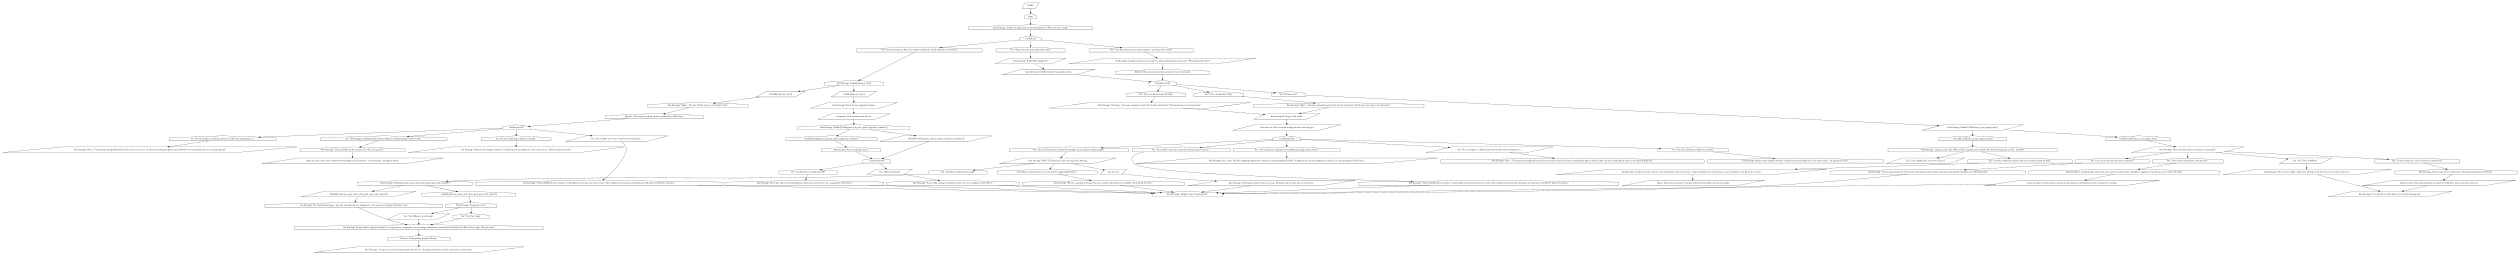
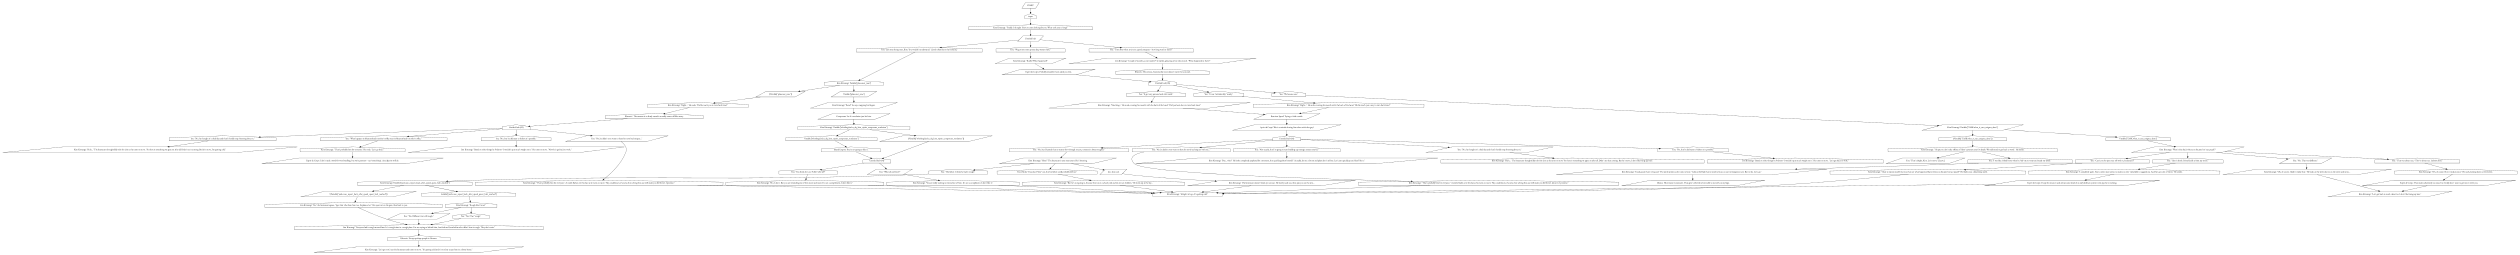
node "Untitled hub": shape house -> parallelogram
